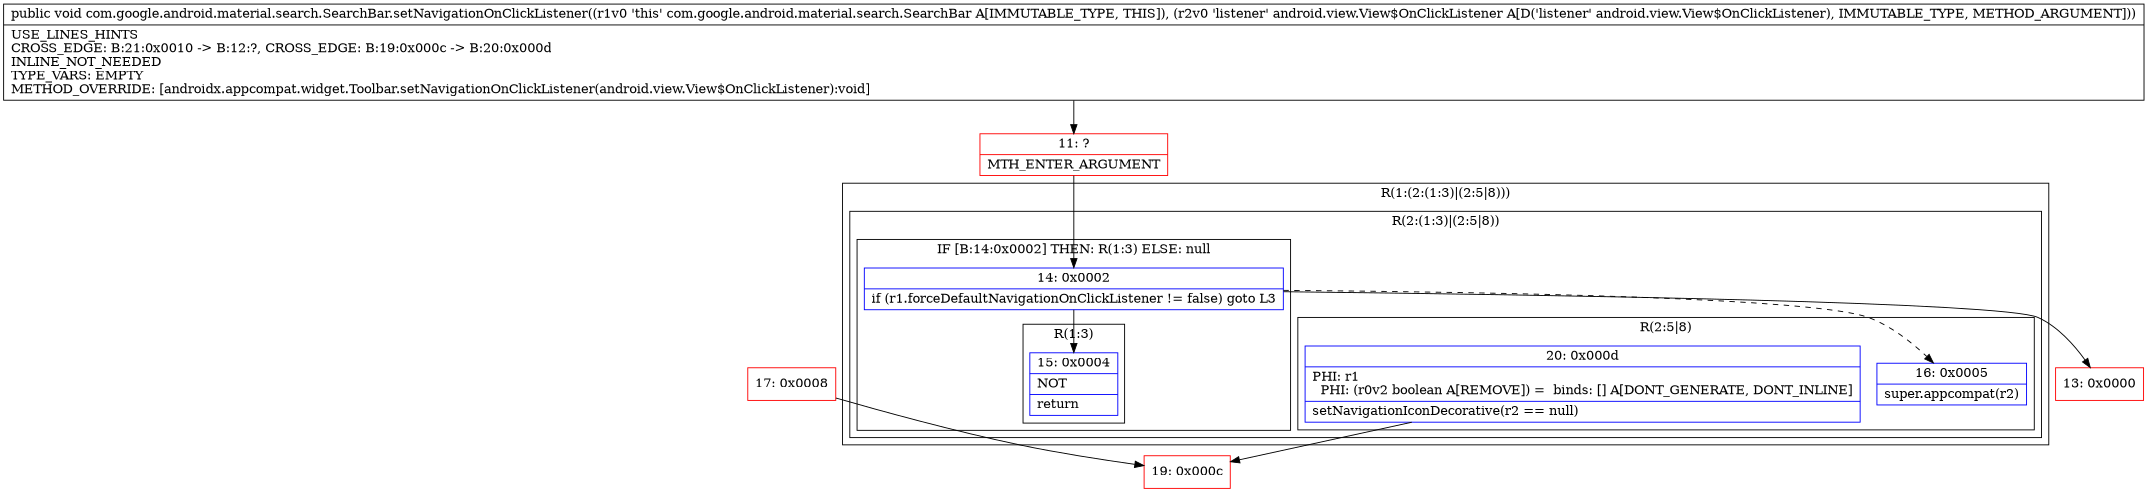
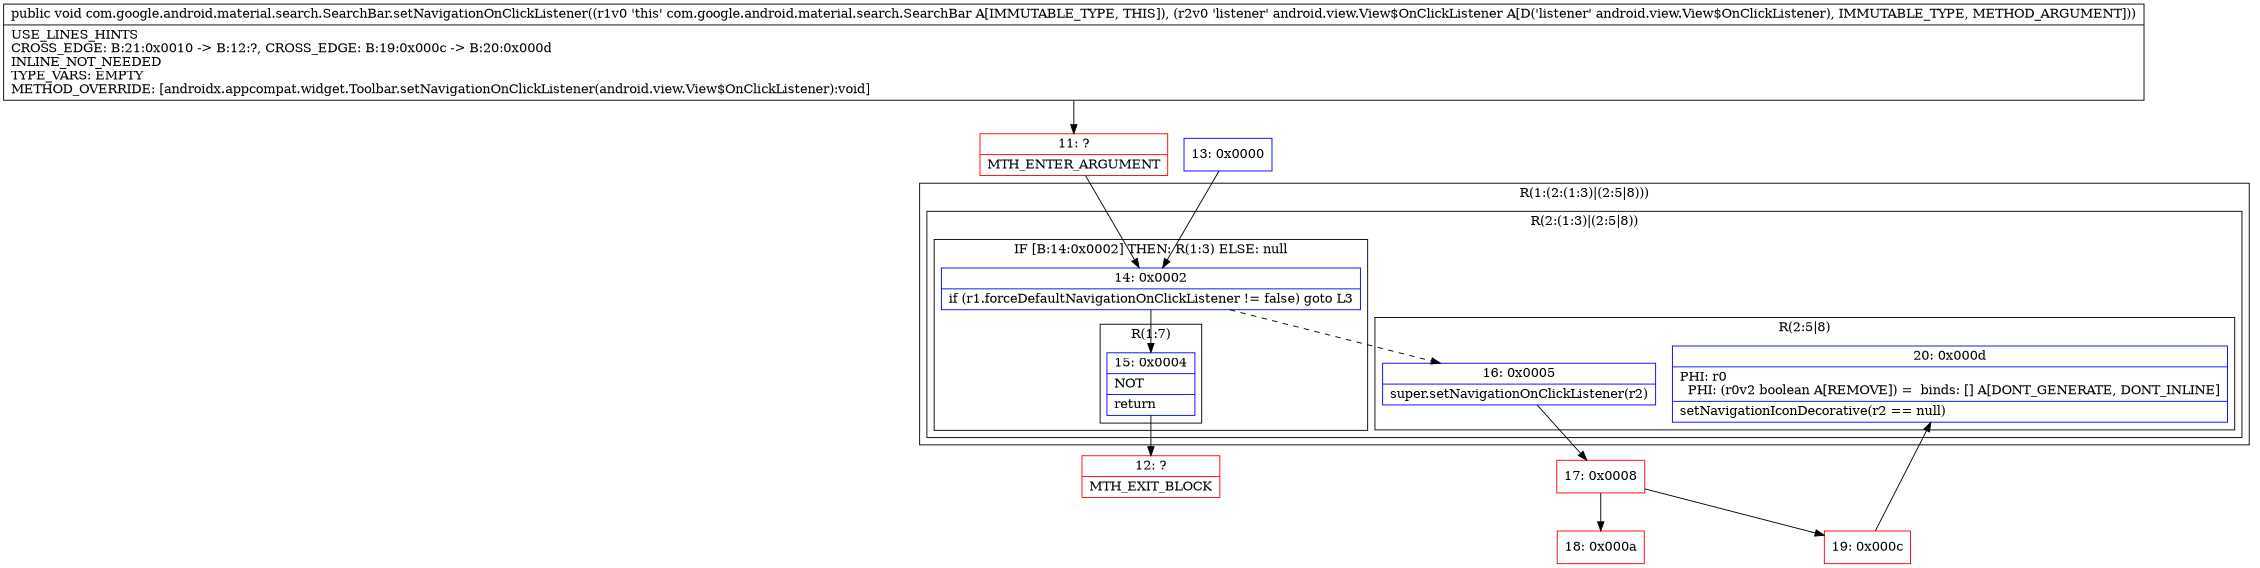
edge "14: 0x0002" -> "13: 0x0000": reversed
cluster "R(1:3)": label "R(1:3)" -> "R(1:7)"
node "20: 0x000d": text "PHI: r1" -> "PHI: r0"
node "13: 0x0000": color red -> blue
node "16: 0x0005": text "super.appcompat(r2)" -> "super.setNavigationOnClickListener(r2)"
edge "16: 0x0005" -> "17: 0x0008": added
edge "20: 0x000d" -> "19: 0x000c": reversed
node "12: ?": added
node "18: 0x000a": added
